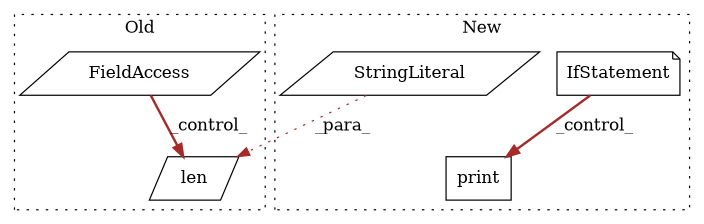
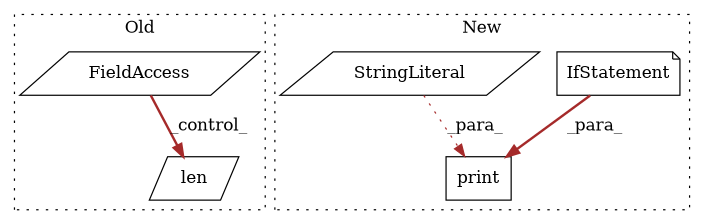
edge "StringLiteral" -> "len": now "StringLiteral" -> "print"
edge "IfStatement" -> "print": label "_control_" -> "_para_"
